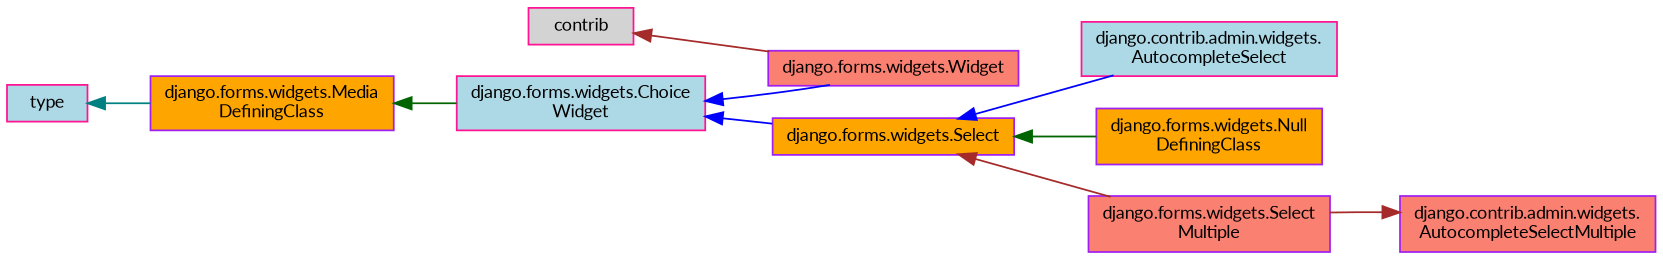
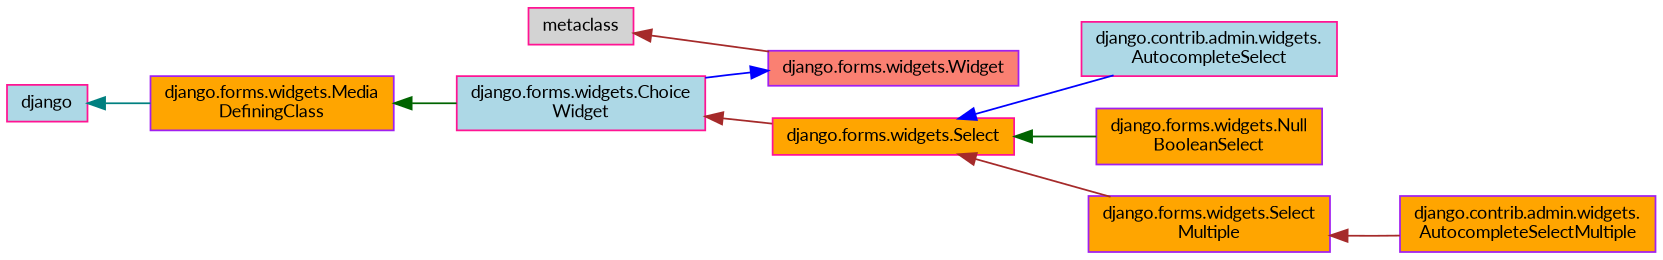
node "contrib": label "contrib" -> "metaclass"
edge "django.forms.widgets.Widget" -> "django.forms.widgets.Choice Widget": reversed
node "type": label "type" -> "django"
edge "django.forms.widgets.Select" -> "django.forms.widgets.Choice Widget": color blue -> brown
node "django.forms.widgets.Select": color purple -> deeppink
node "django.forms.widgets.Null DefiningClass": label "django.forms.widgets.Null DefiningClass" -> "django.forms.widgets.Null BooleanSelect"
edge "django.forms.widgets.Select Multiple" -> "django.contrib.admin.widgets. AutocompleteSelectMultiple": reversed
node "django.forms.widgets.Select Multiple": fillcolor salmon -> orange
node "django.contrib.admin.widgets. AutocompleteSelectMultiple": fillcolor salmon -> orange
